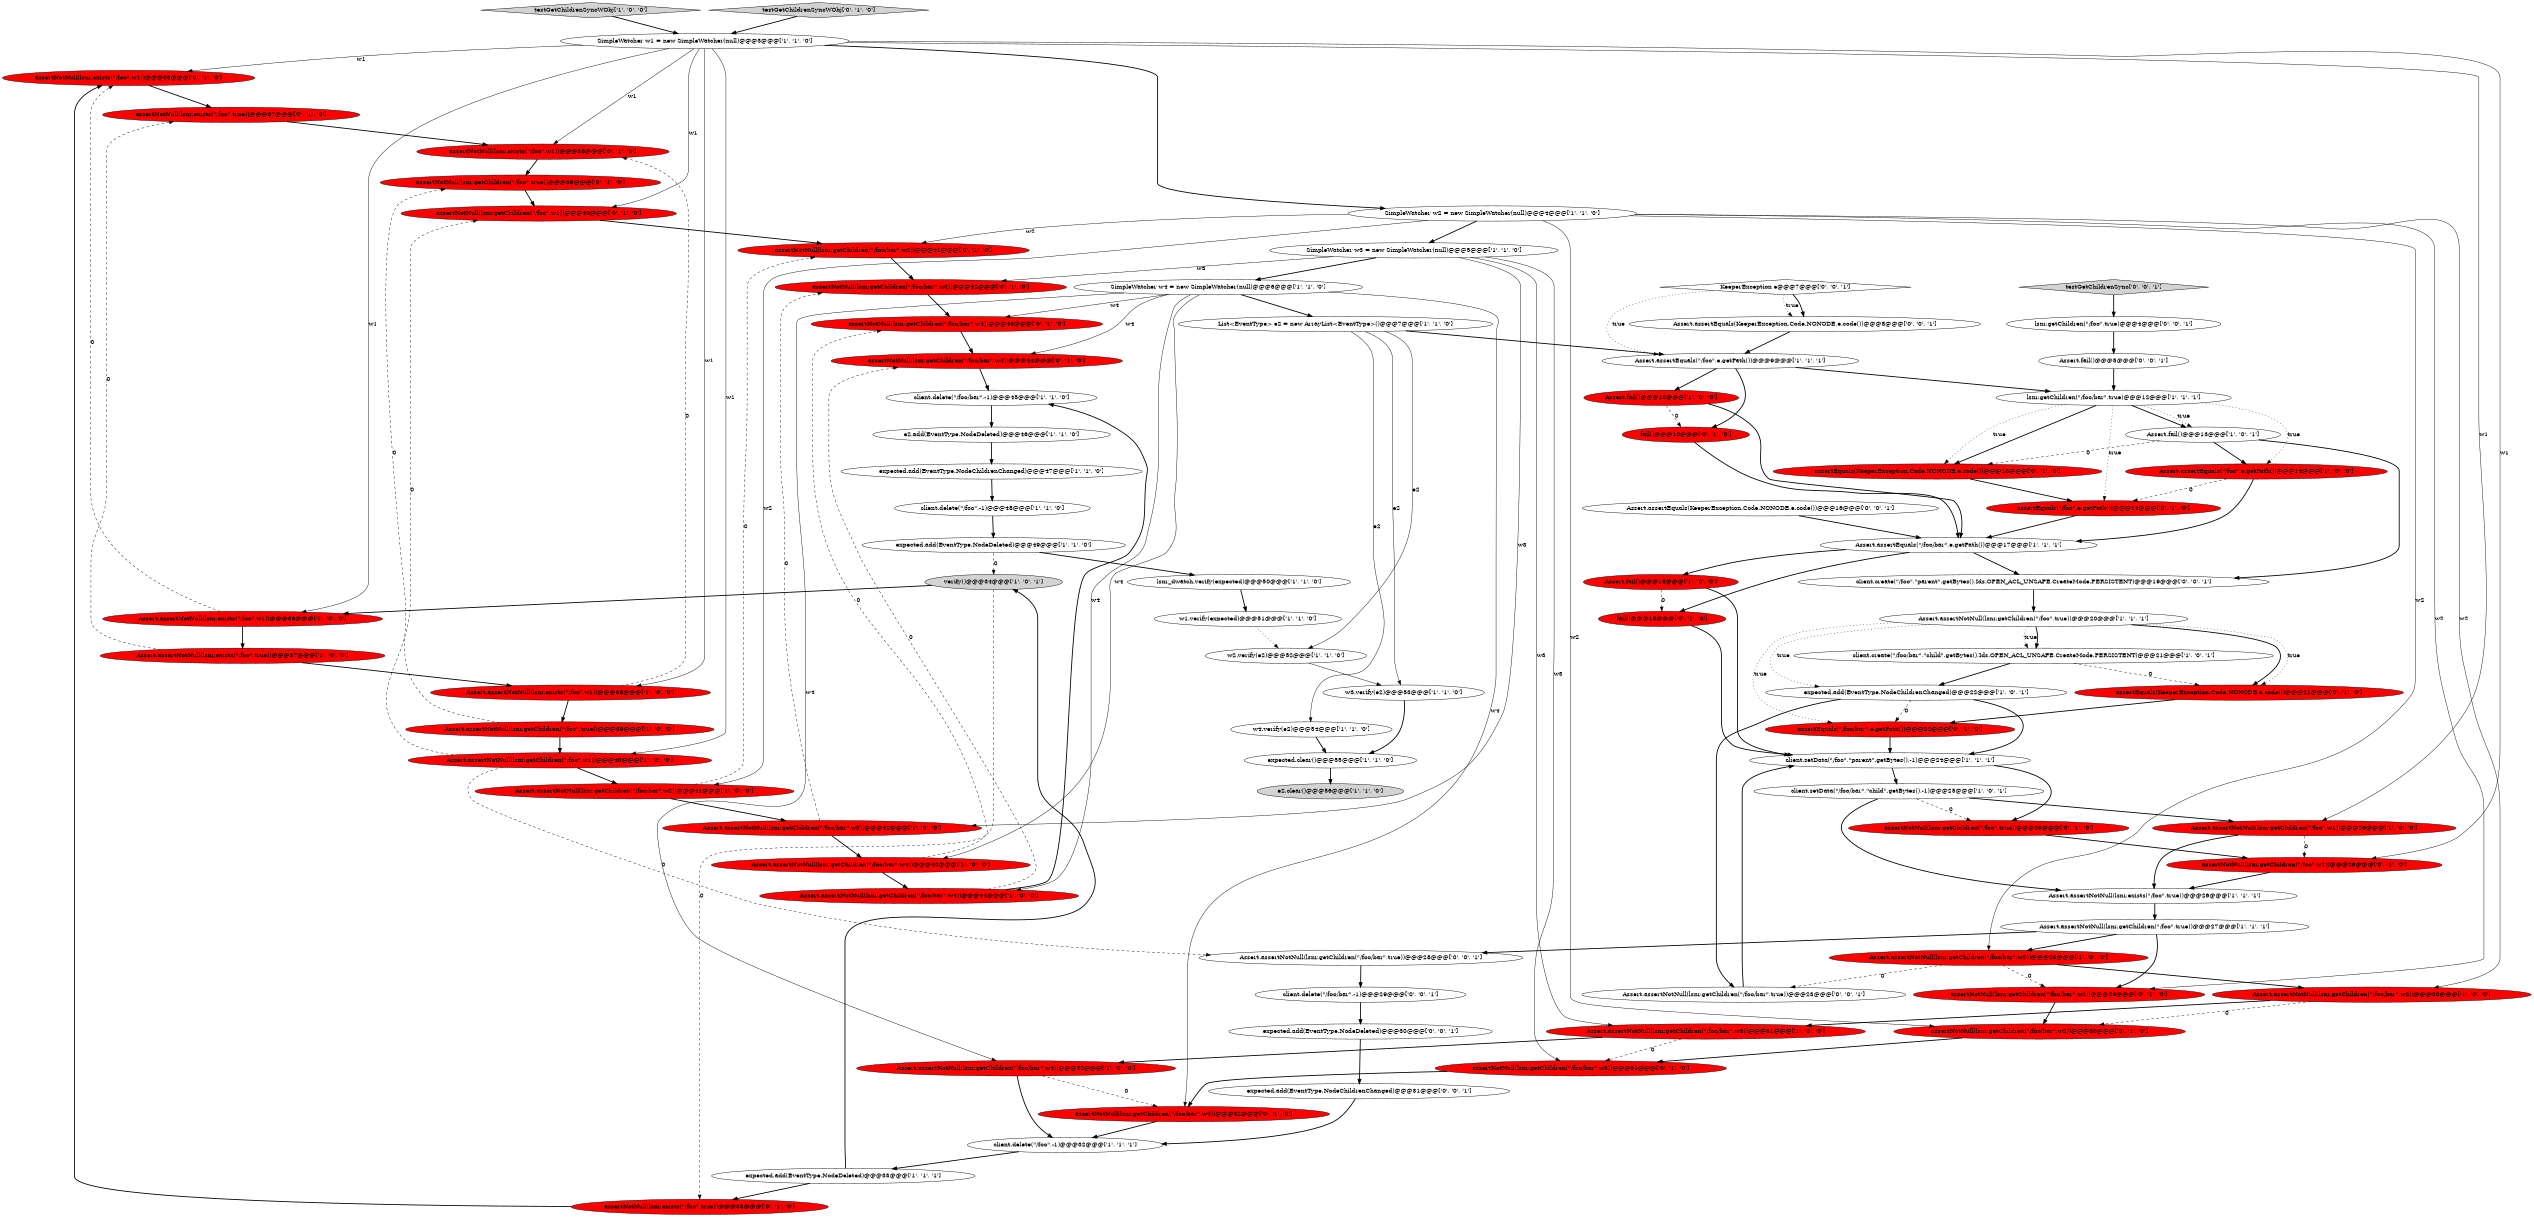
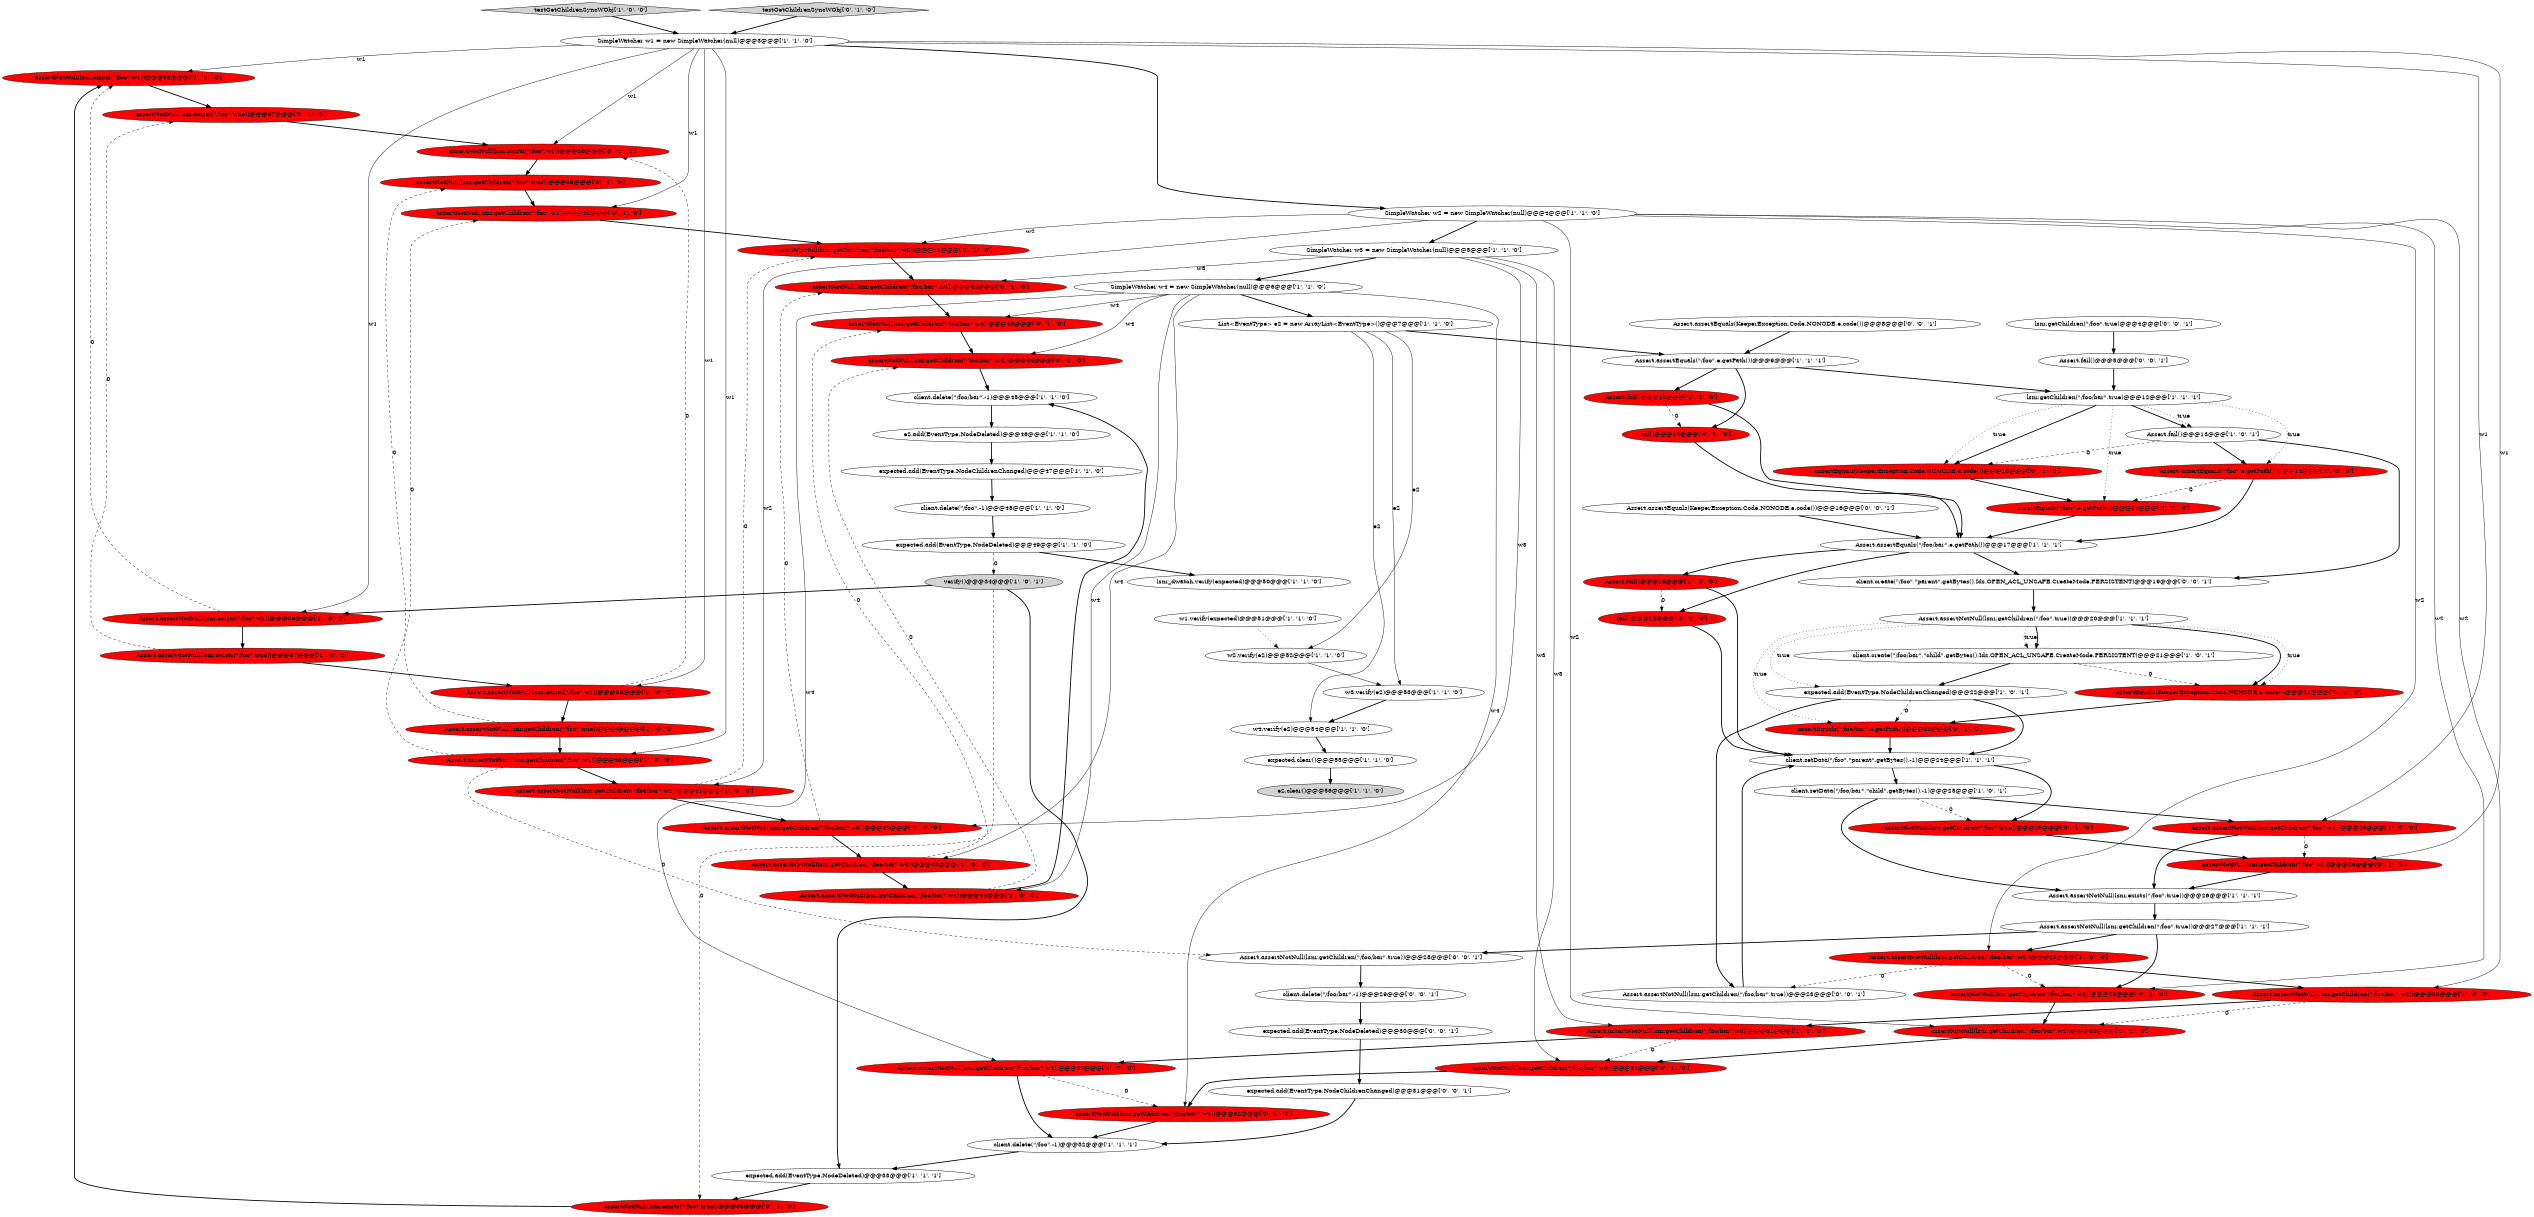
node "KeeperException e@@@7@@@['0', '0', '1']": removed
node "testGetChildrenSync['0', '0', '1']": removed
edge "lsnr_dwatch.verify(expected)@@@50@@@['1', '1', '0']" -> "w1.verify(expected)@@@51@@@['1', '1', '0']": removed
edge "w3.verify(e2)@@@53@@@['1', '1', '0']" -> "expected.clear()@@@55@@@['1', '1', '0']": now "w3.verify(e2)@@@53@@@['1', '1', '0']" -> "w4.verify(e2)@@@54@@@['1', '1', '0']"
edge "expected.add(EventType.NodeDeleted)@@@33@@@['1', '1', '1']" -> "verify()@@@34@@@['1', '0', '1']": reversed
